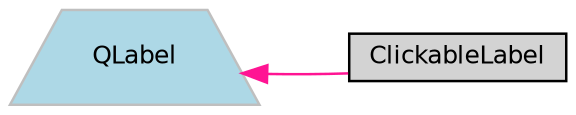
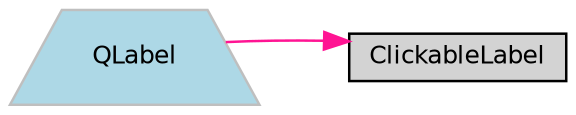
edge "ClickableLabel" -> "QLabel": reversed
